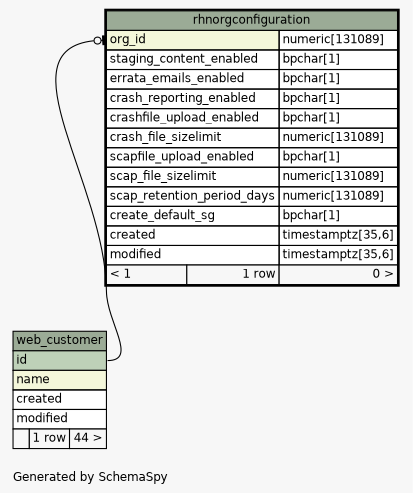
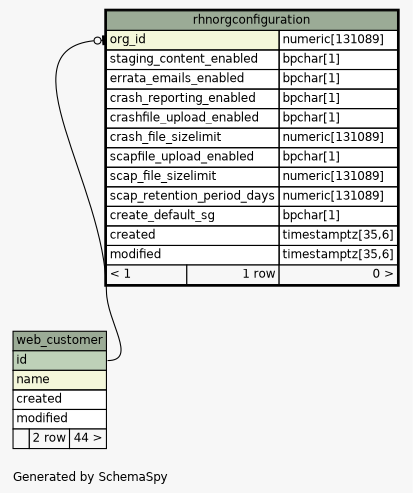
node "web_customer": text "1 row" -> "2 row"
